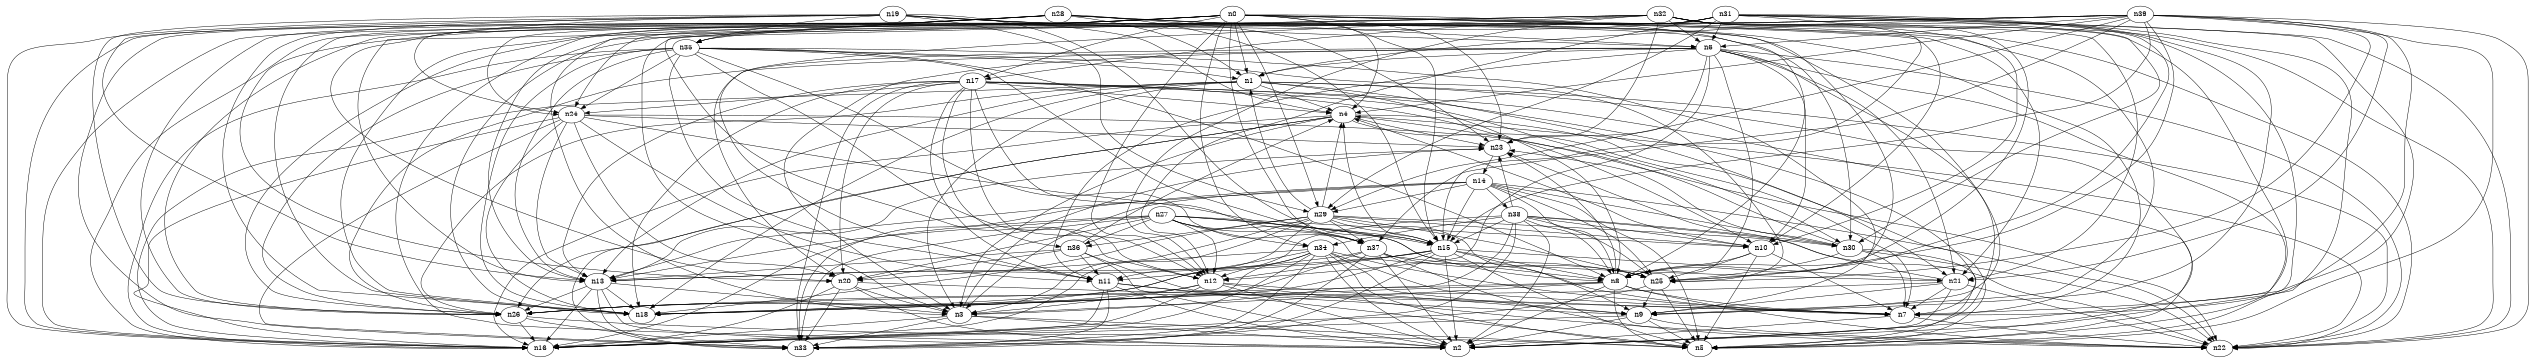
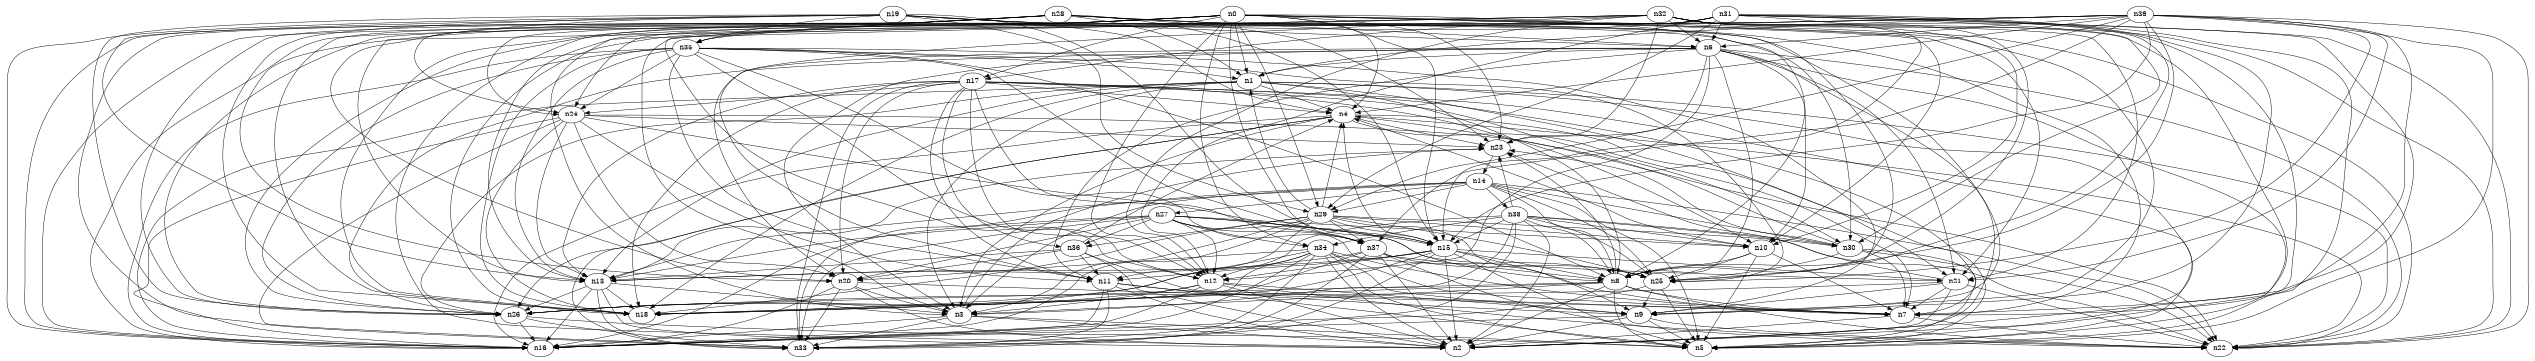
edge "n14" -> "n15": now "n14" -> "n27"
